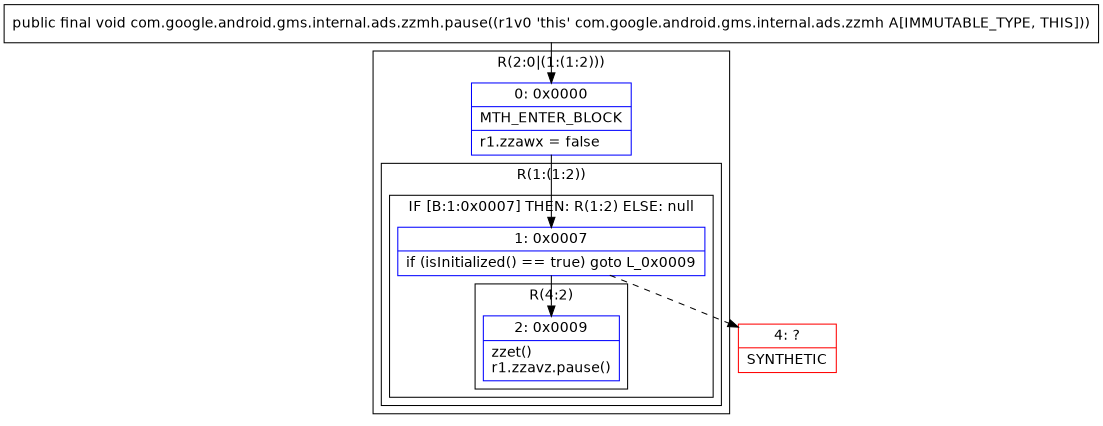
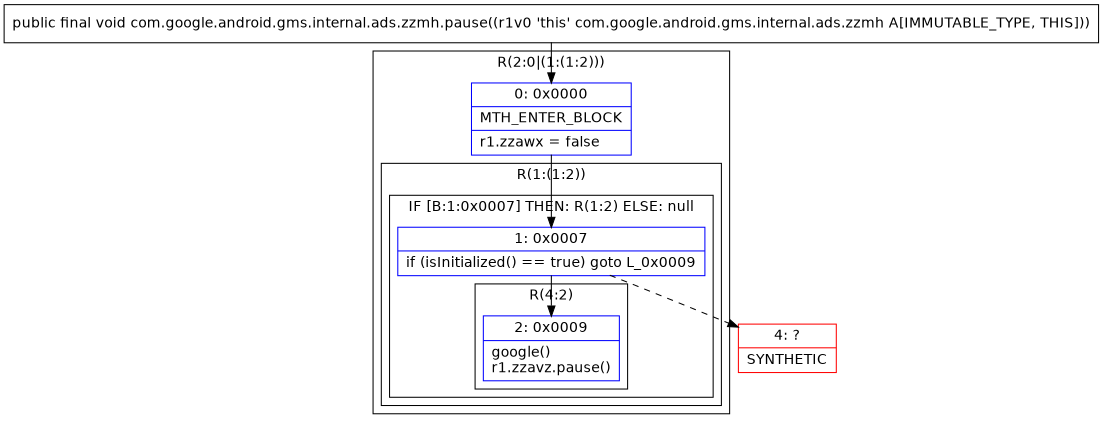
node "2: 0x0009": text "zzet()" -> "google()"
